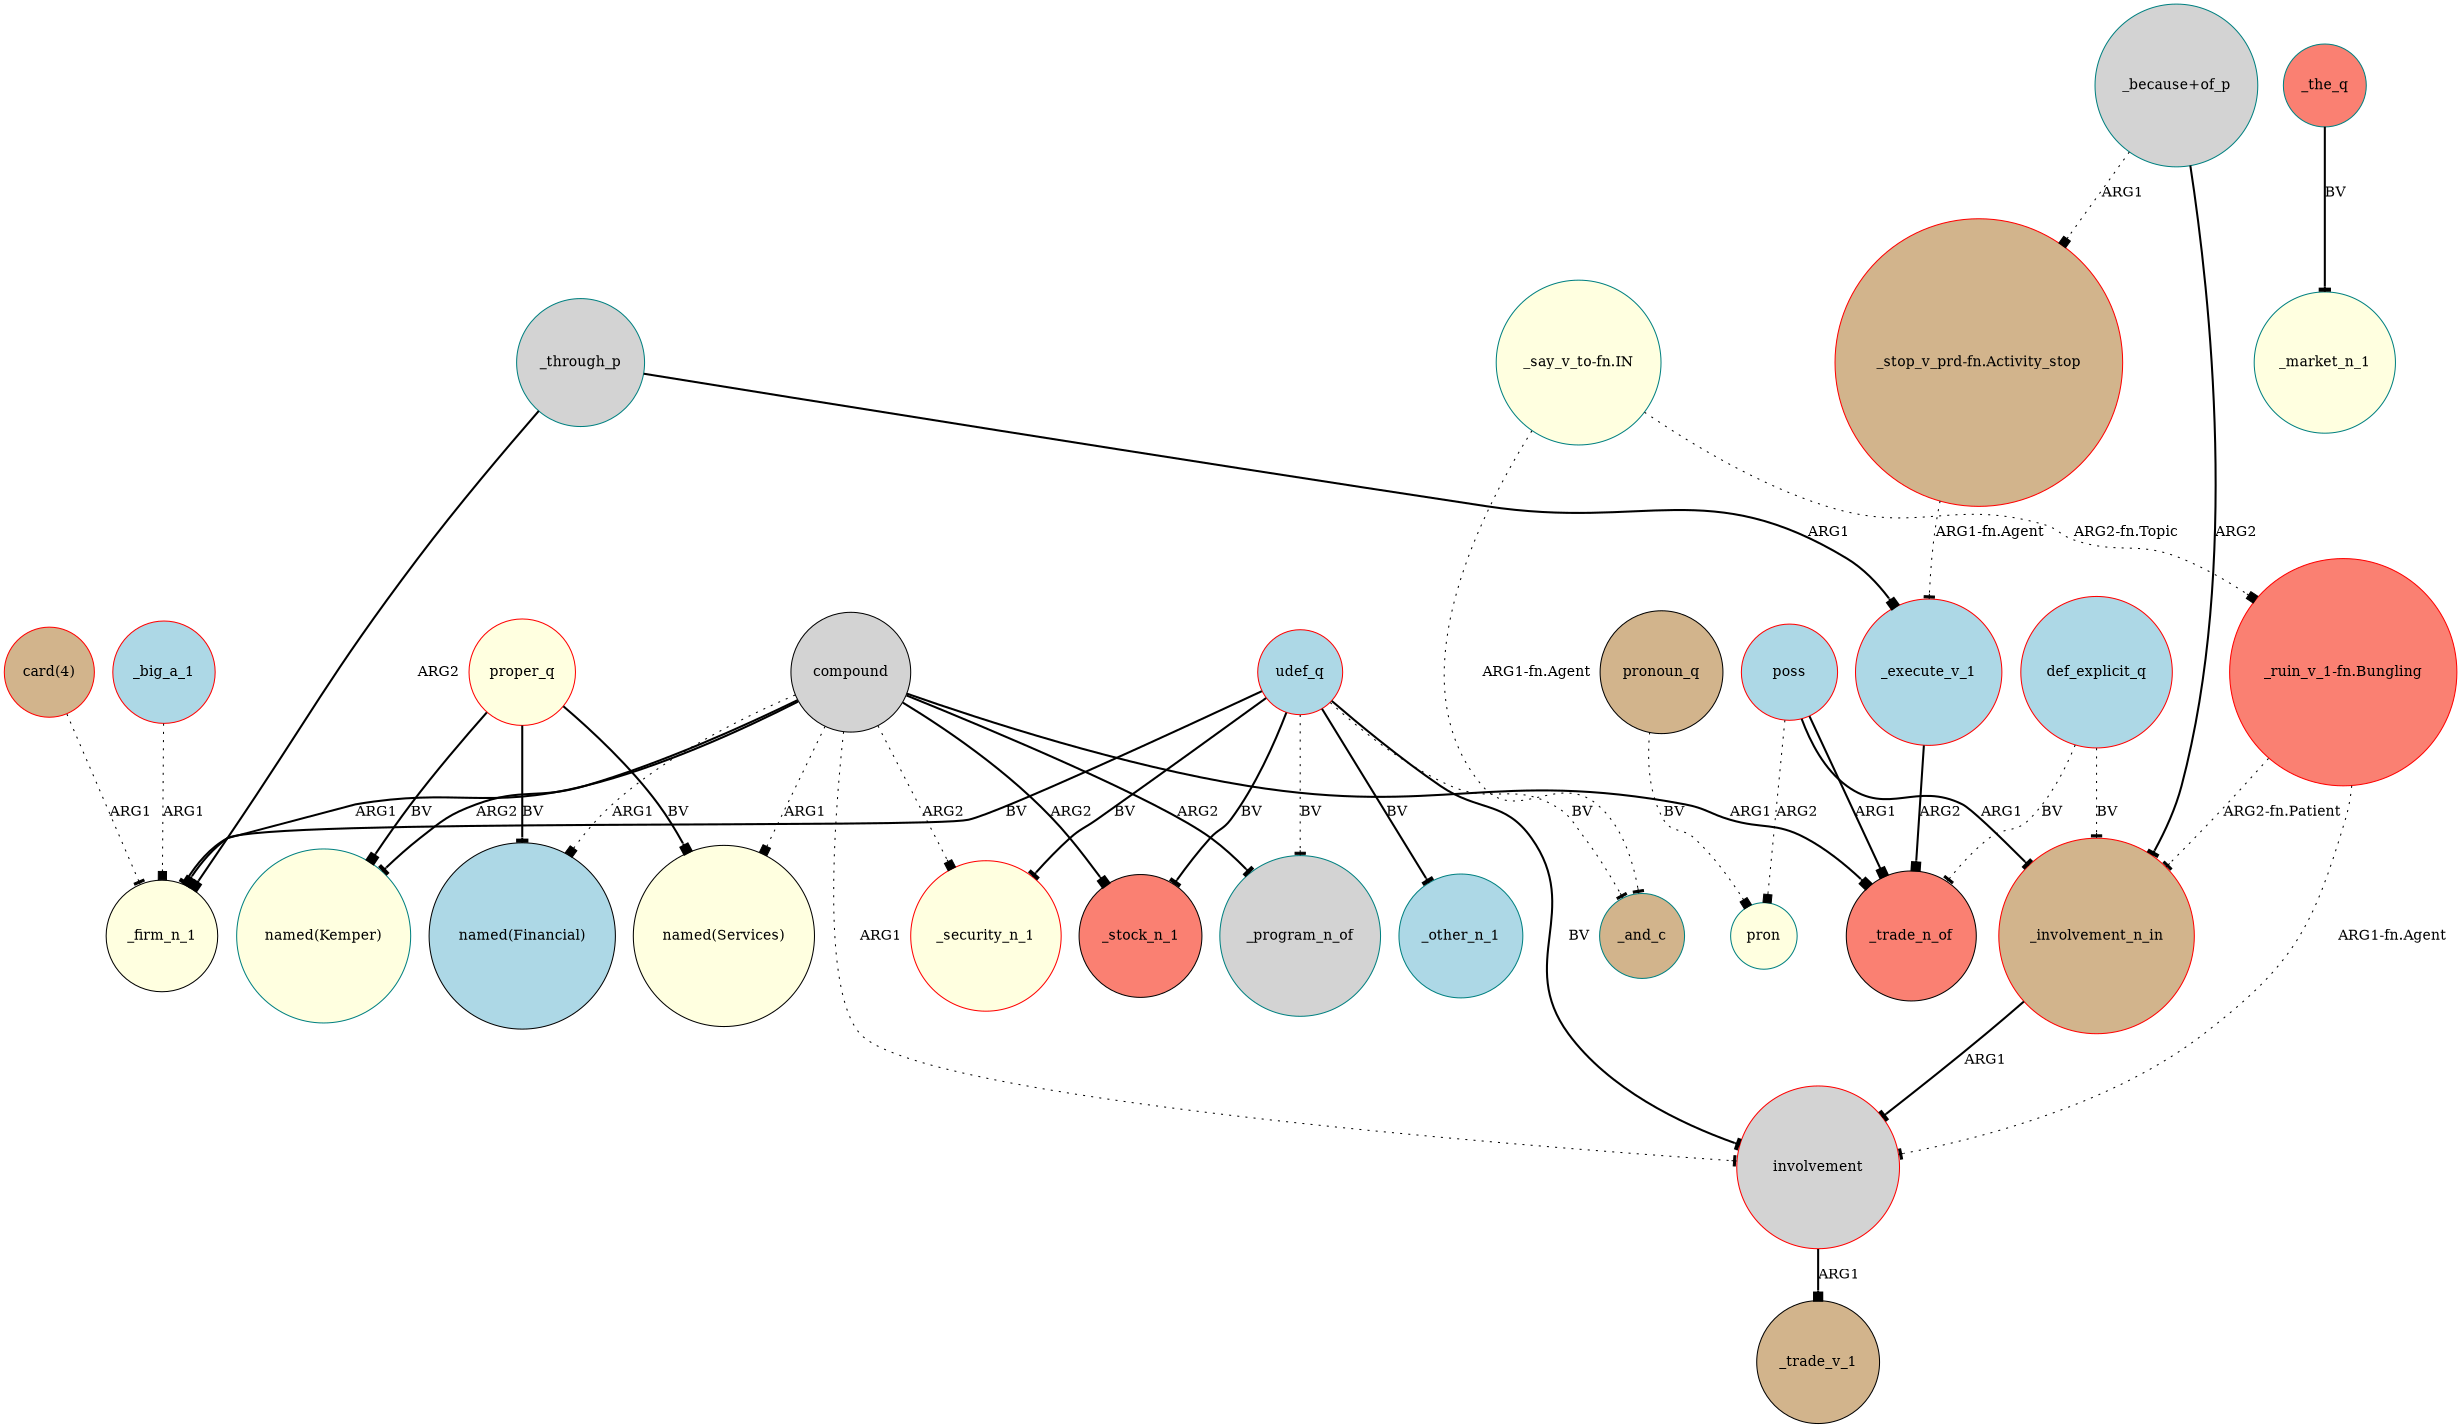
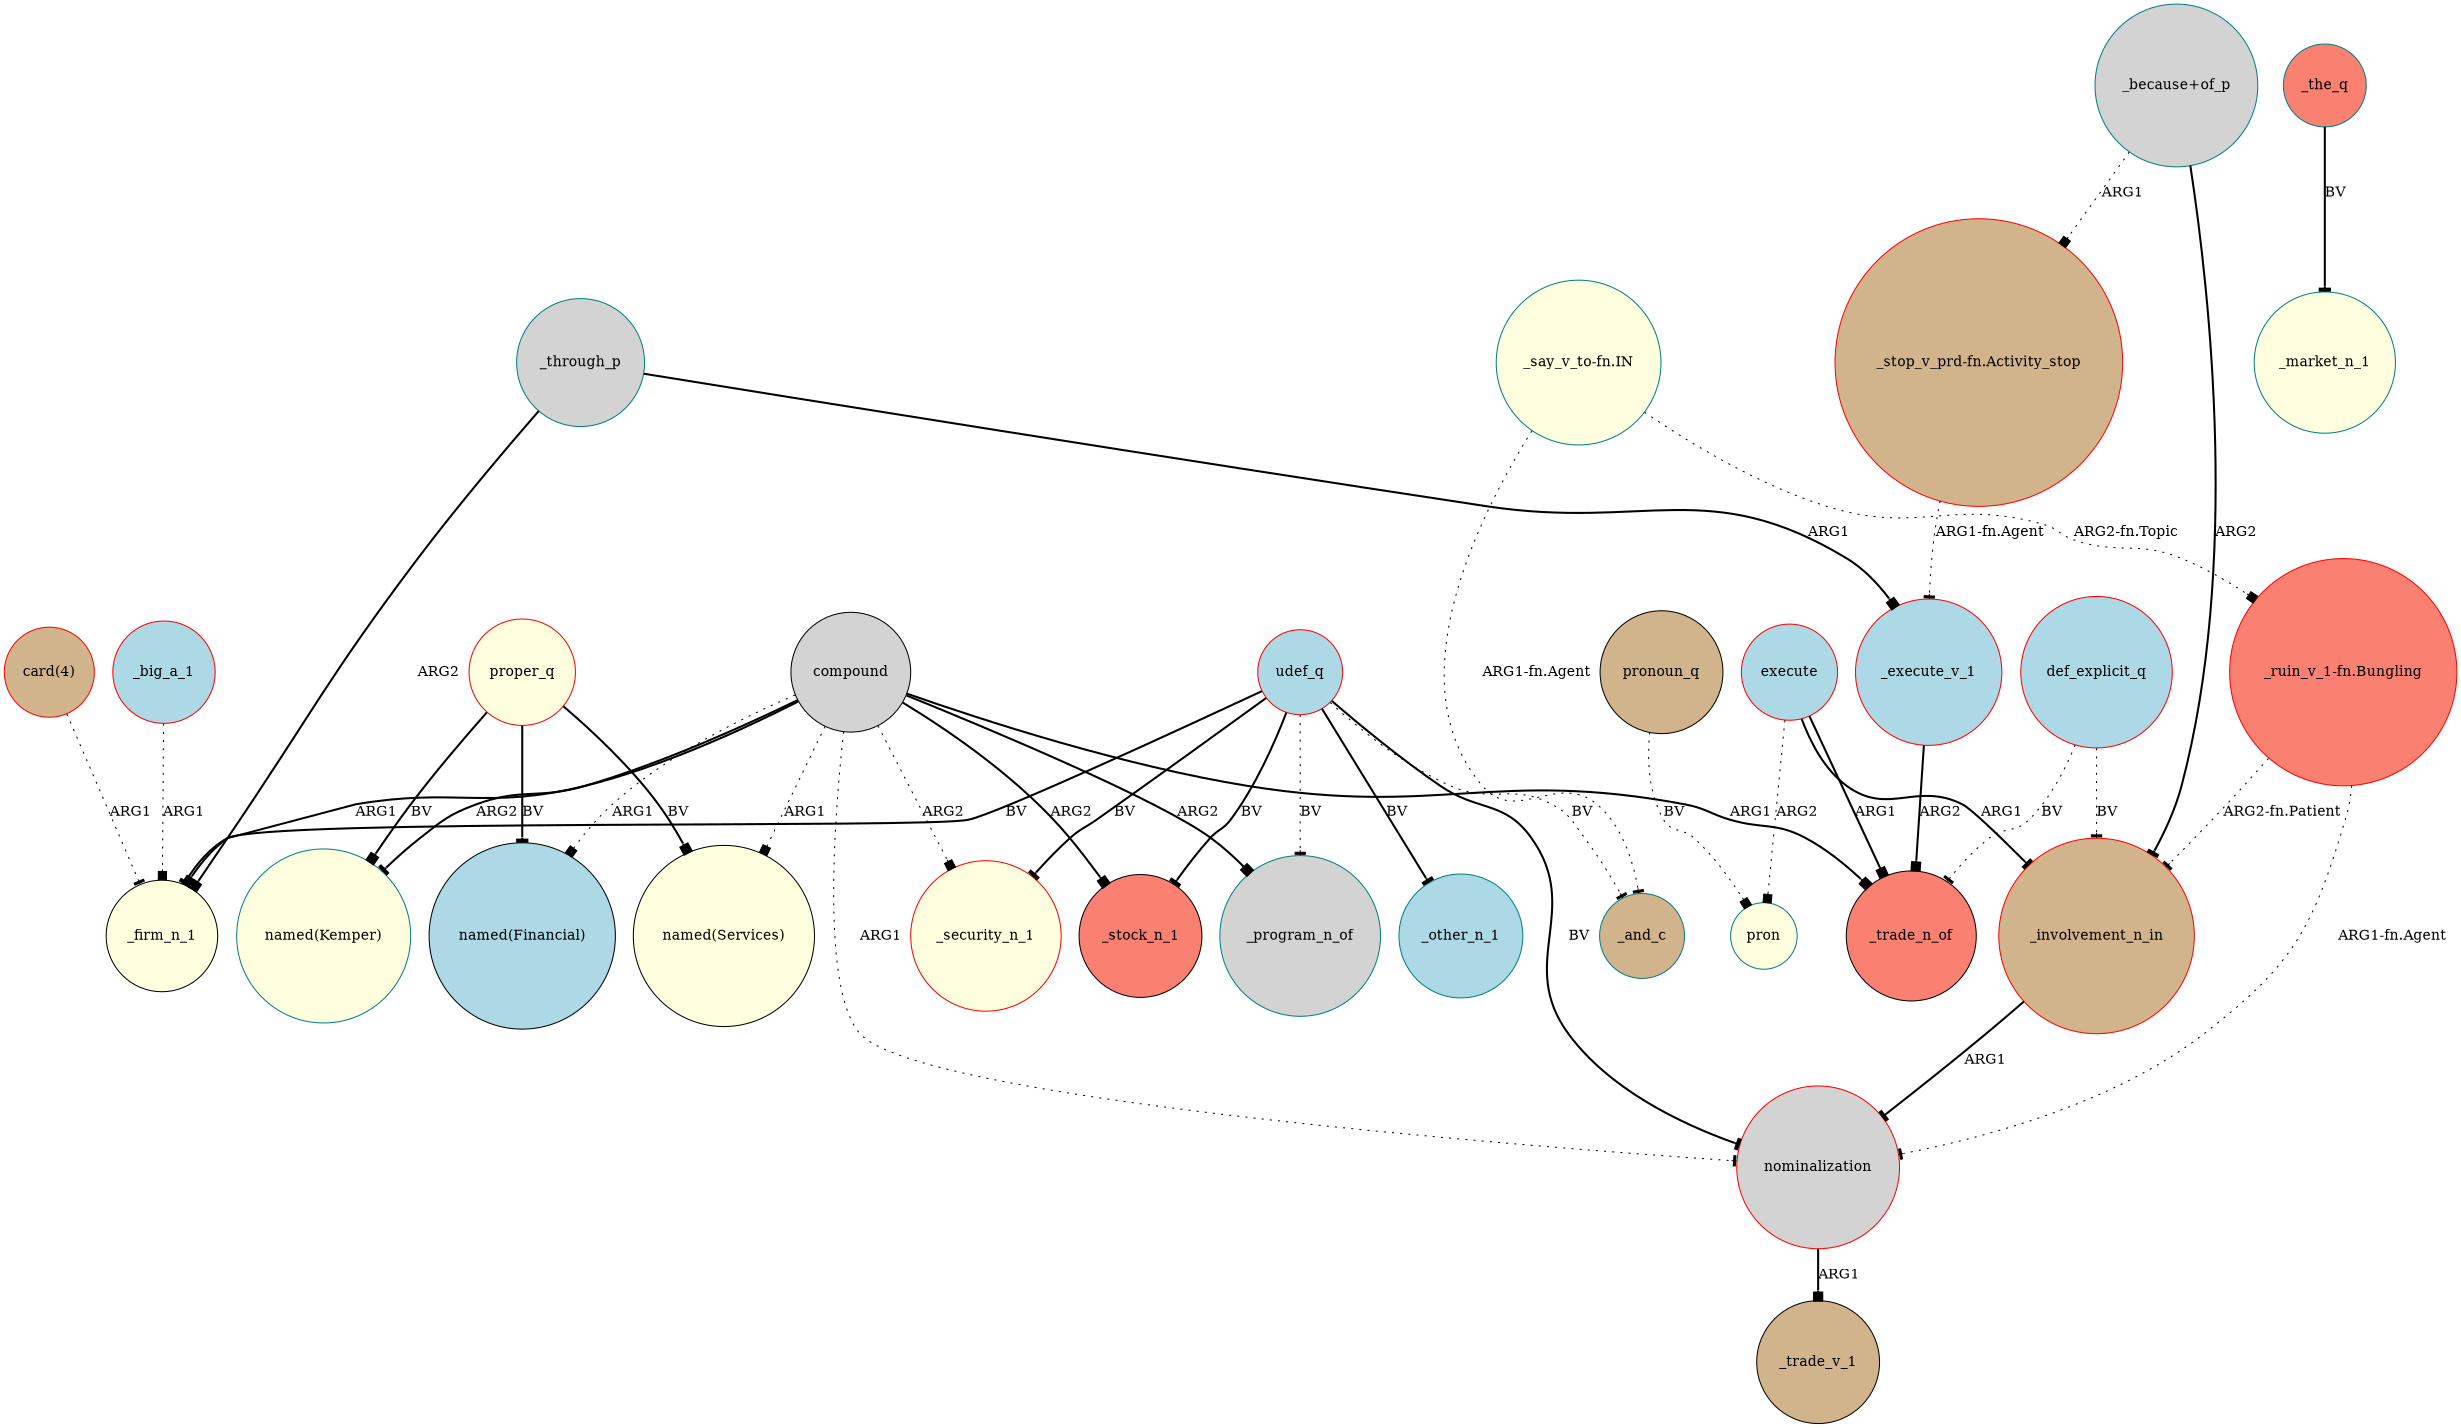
node "poss": label "poss" -> "execute"
edge "compound" -> "_program_n_of": arrowhead tee -> box
node "involvement": label "involvement" -> "nominalization"
